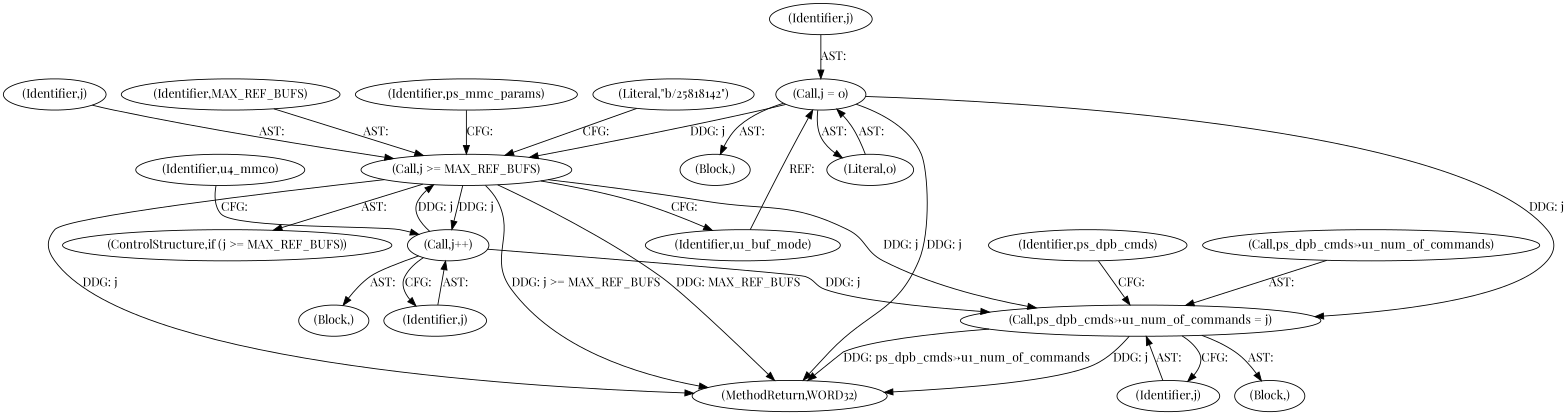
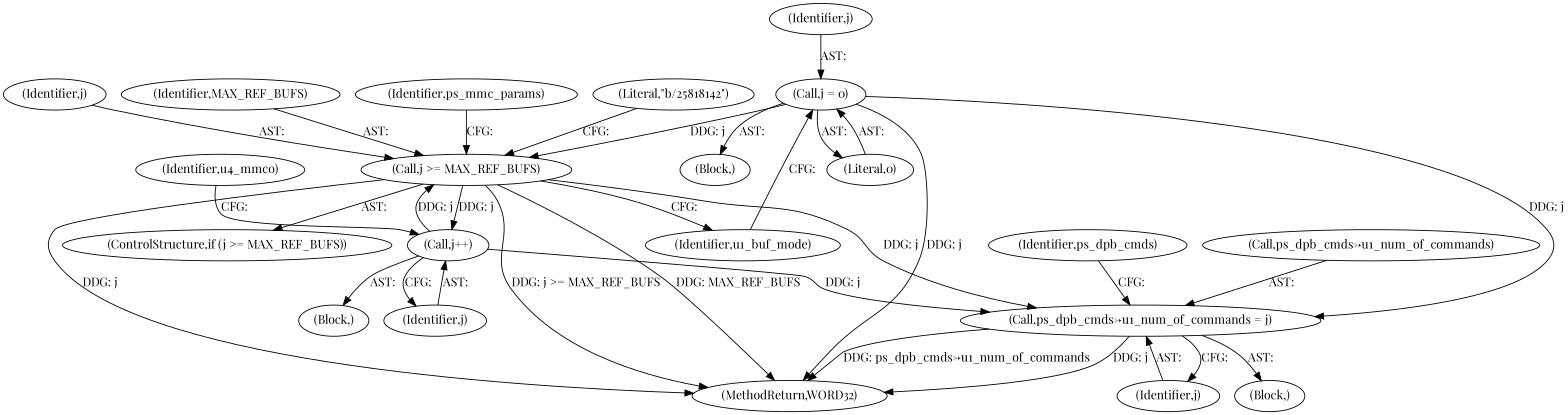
edge "(Identifier,u1_buf_mode)" -> "(Call,j = 0)": label "REF: " -> "CFG: "
